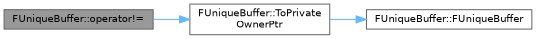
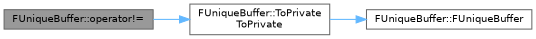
node "FUniqueBuffer::ToPrivate OwnerPtr": label "FUniqueBuffer::ToPrivate OwnerPtr" -> "FUniqueBuffer::ToPrivate ToPrivate"
